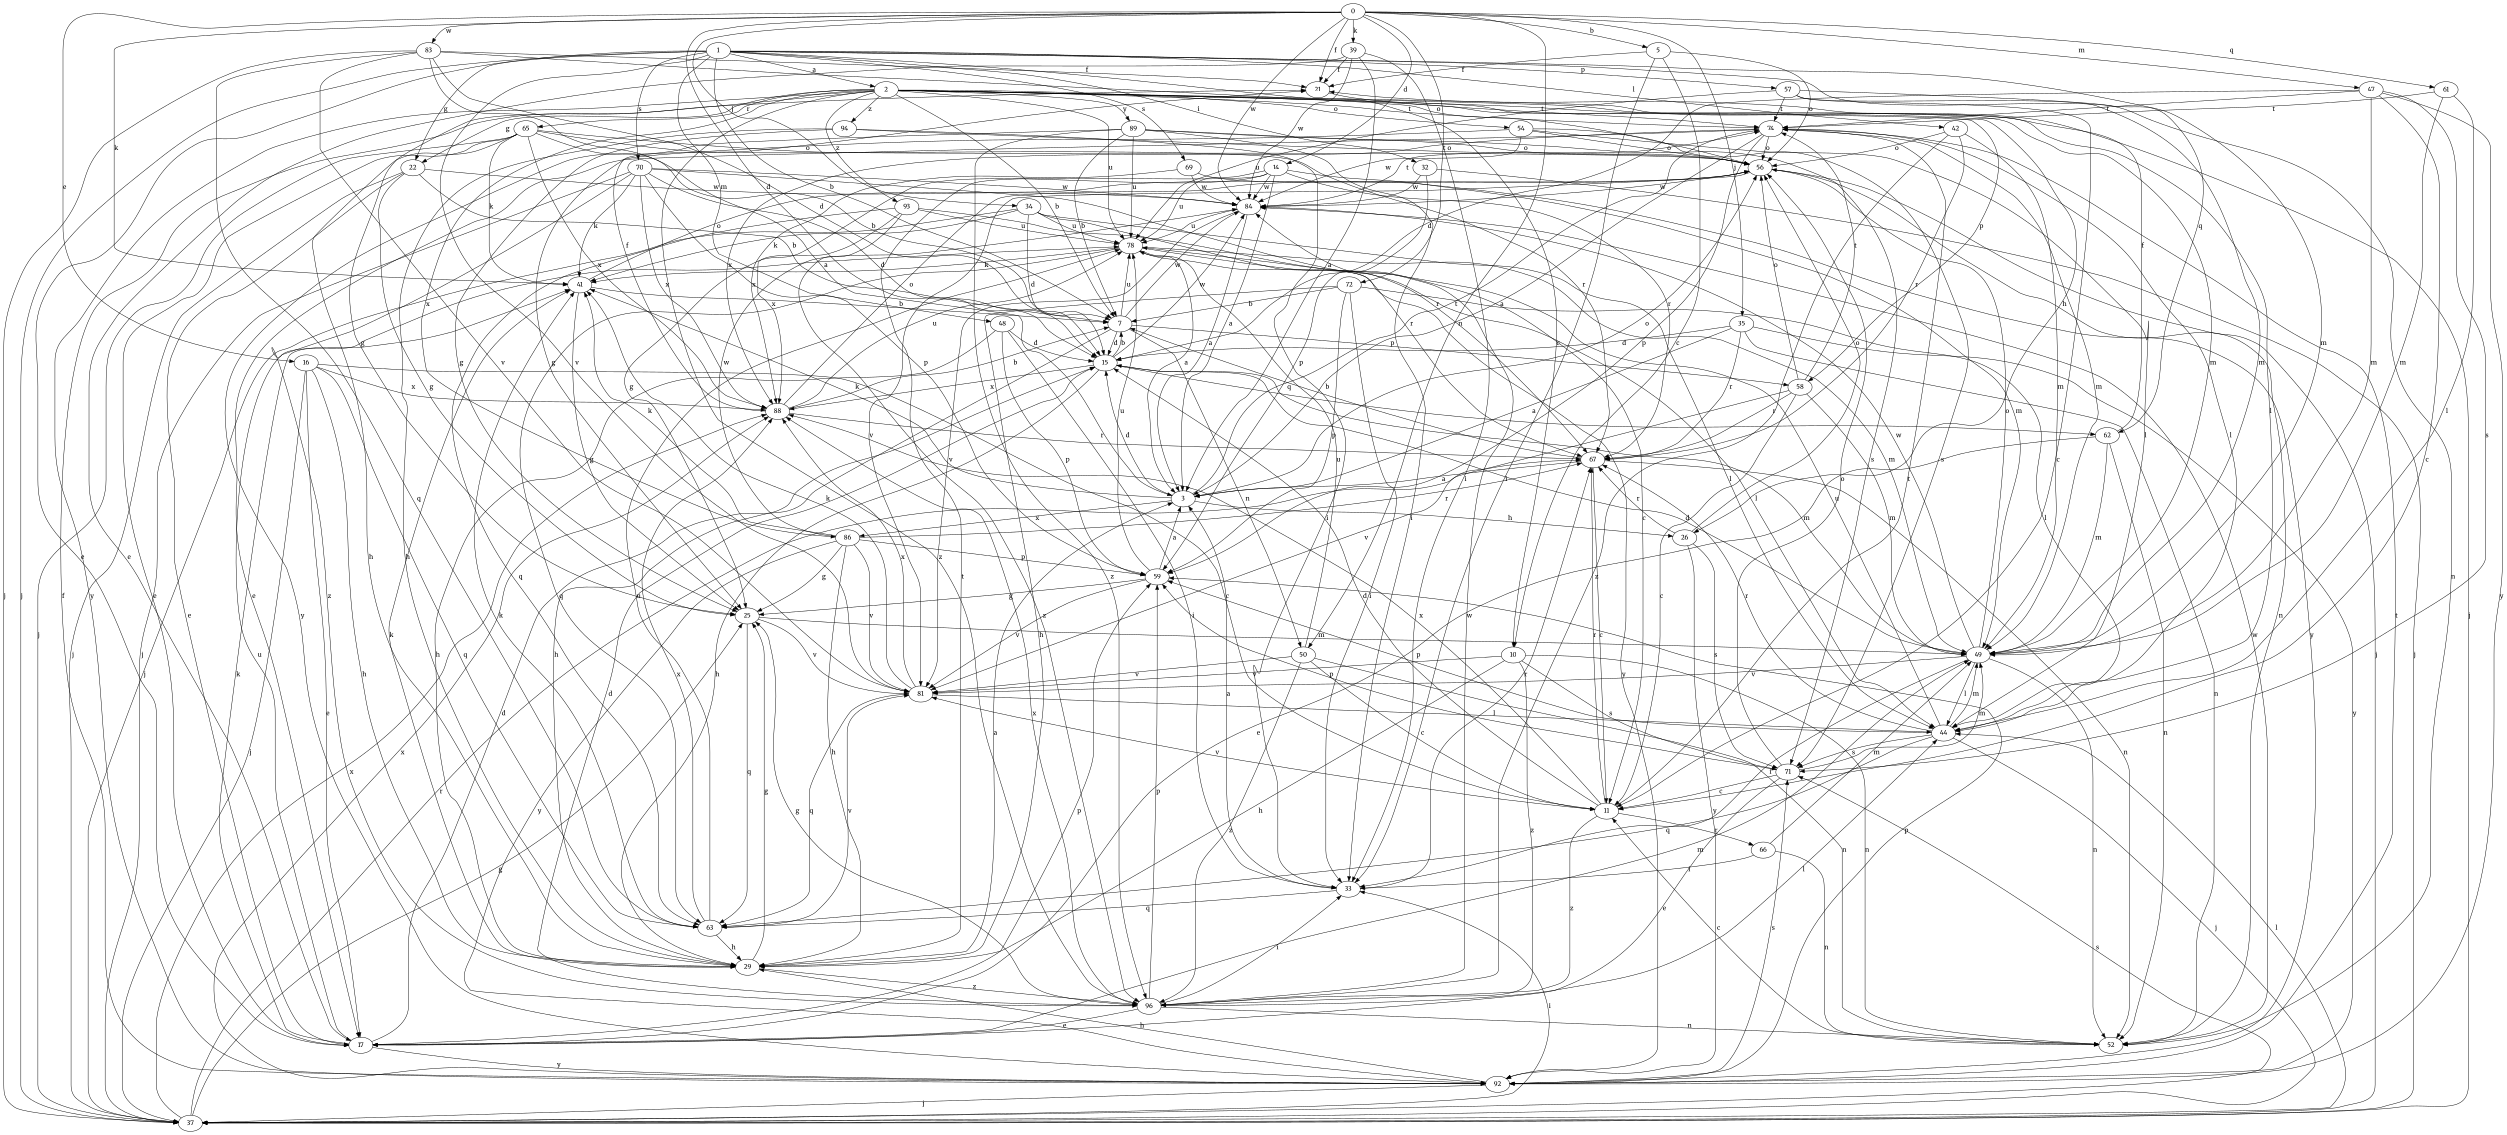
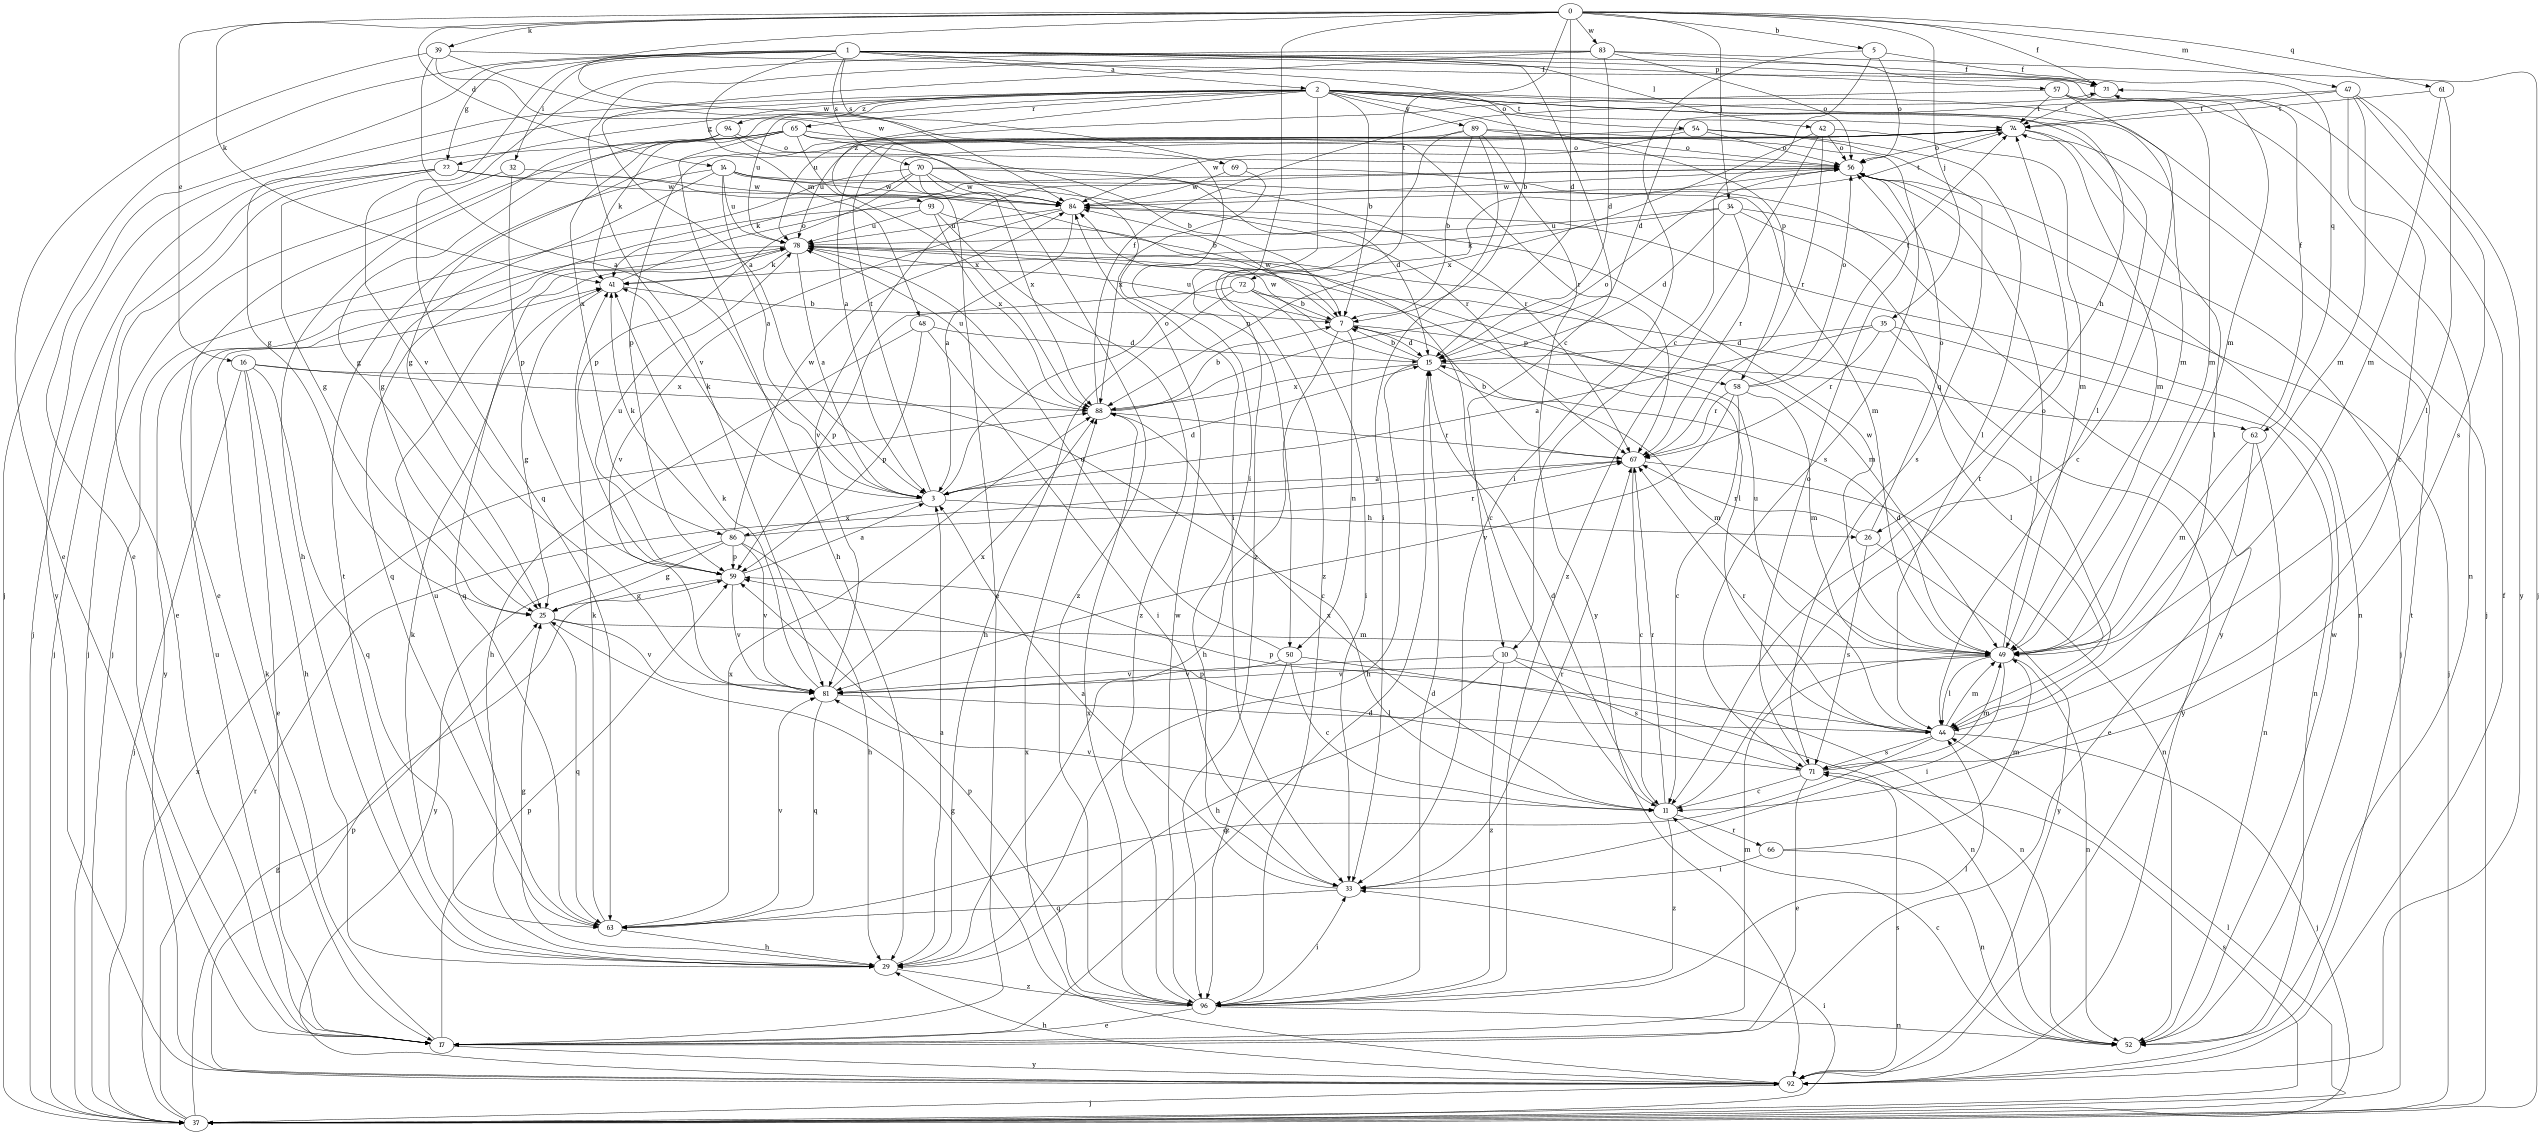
edge "74" -> "88": now "42" -> "88"
